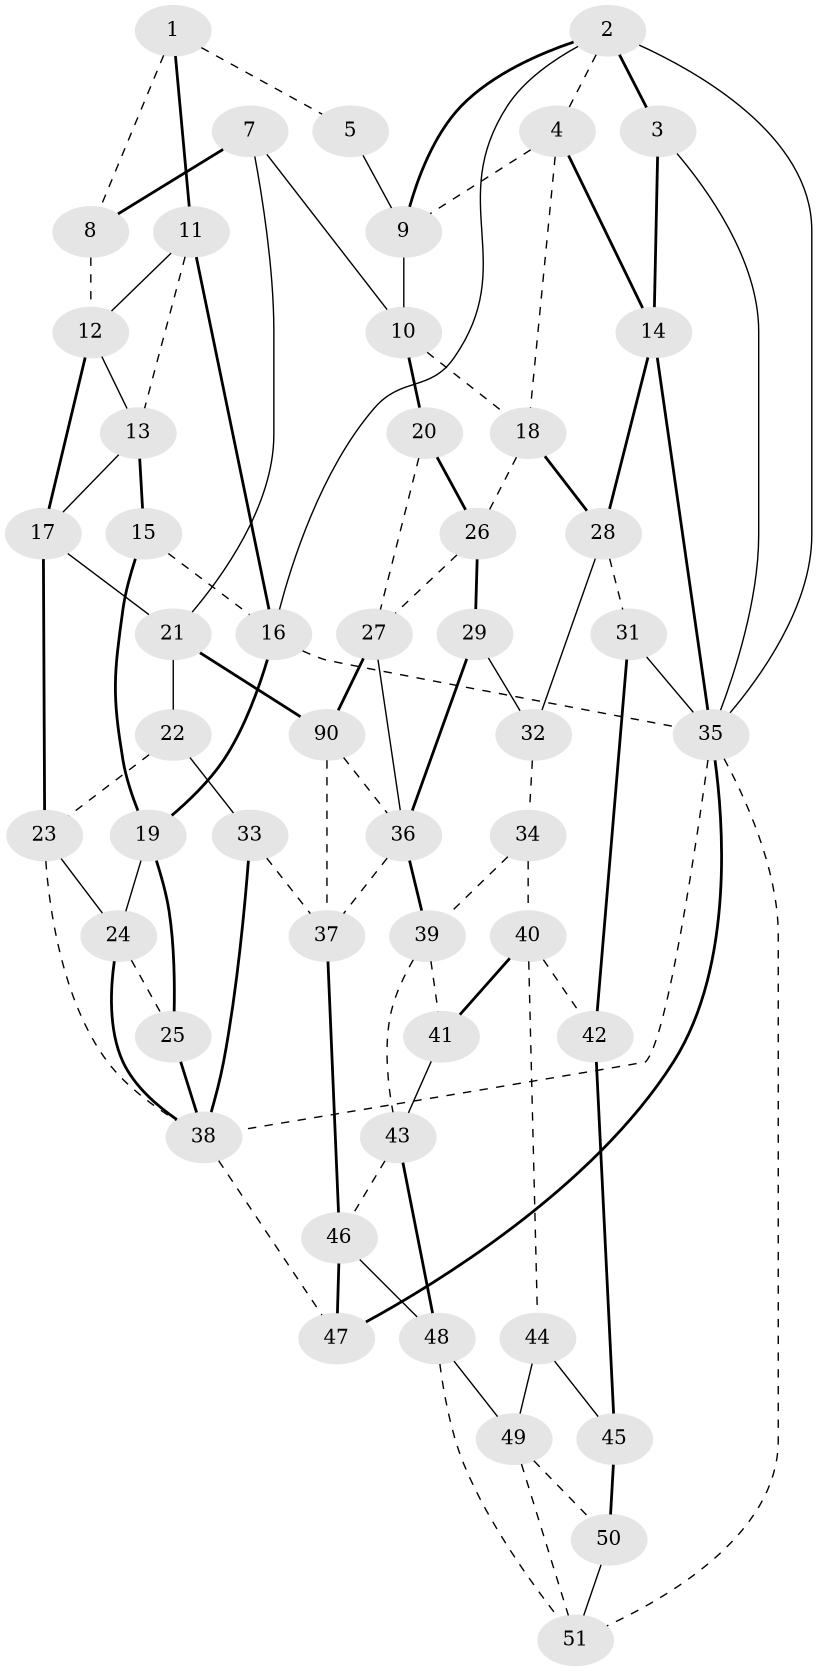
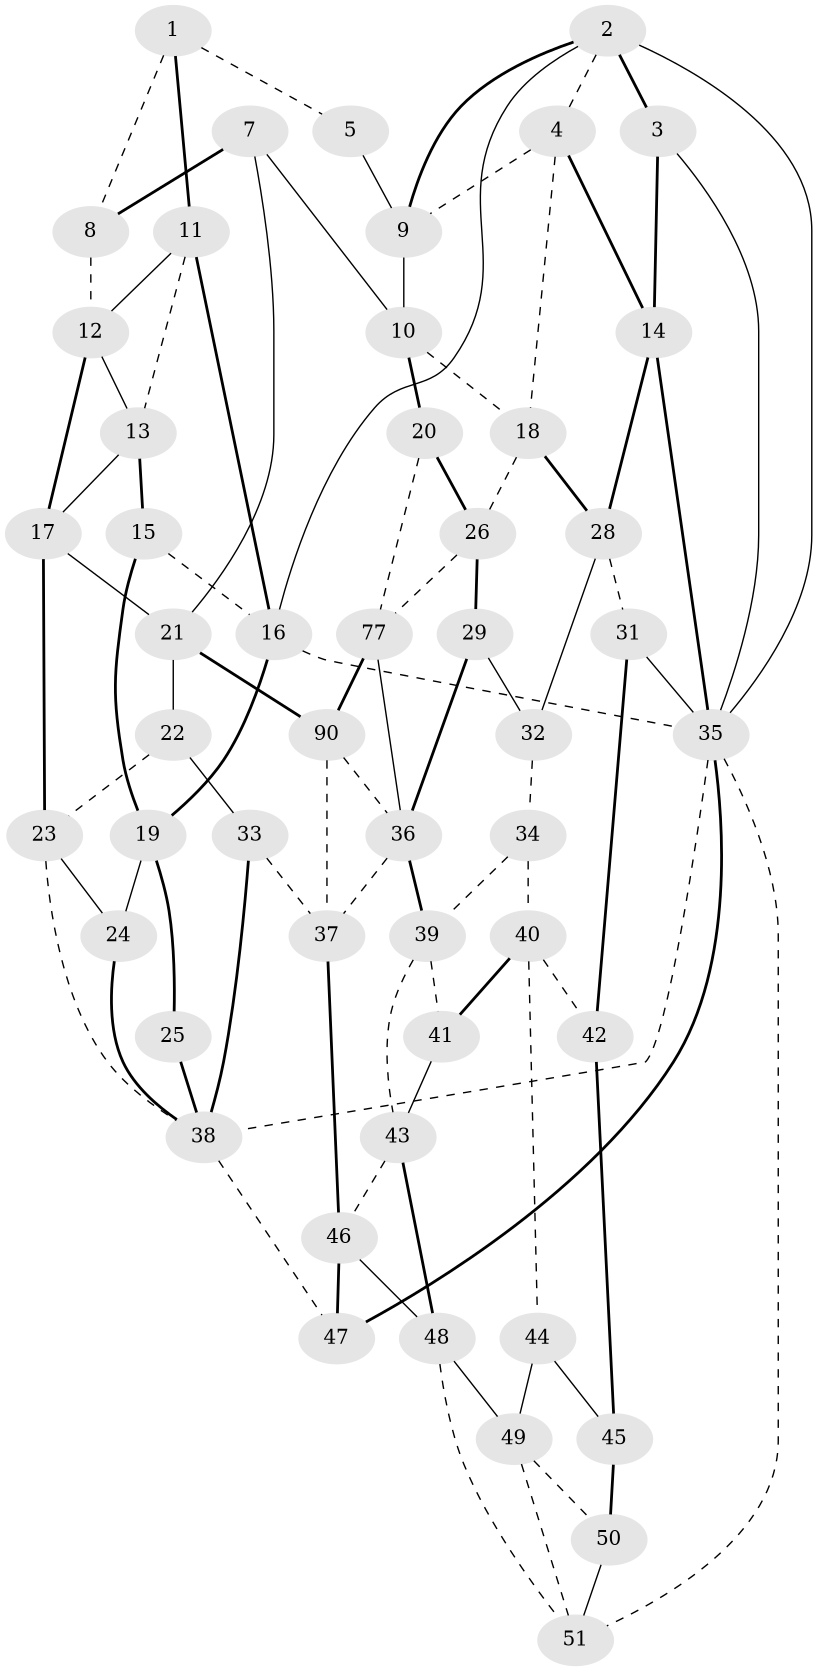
node "27": label "27" -> "77"
edge "24" -- "25": removed
